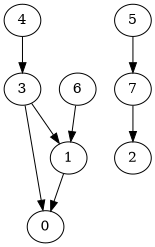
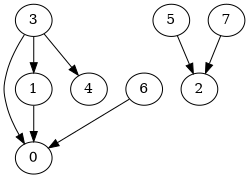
edge "4" -> "3": reversed
edge "5" -> "7": now "5" -> "2"
edge "6" -> "1": now "6" -> "0"
